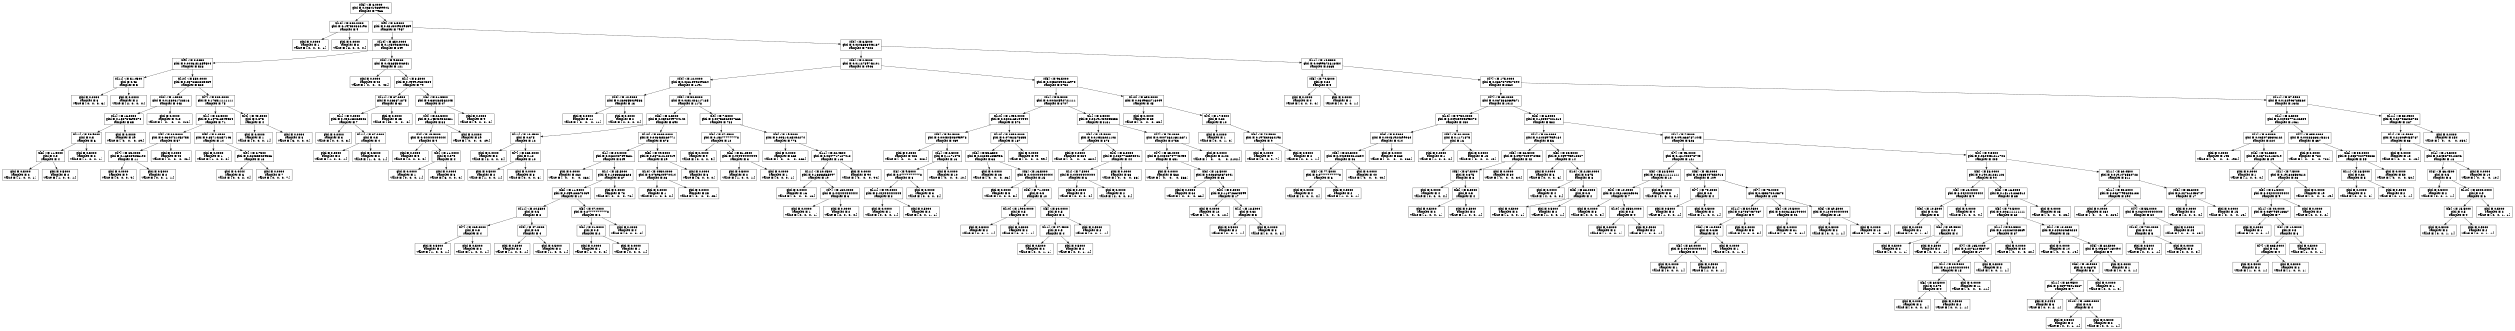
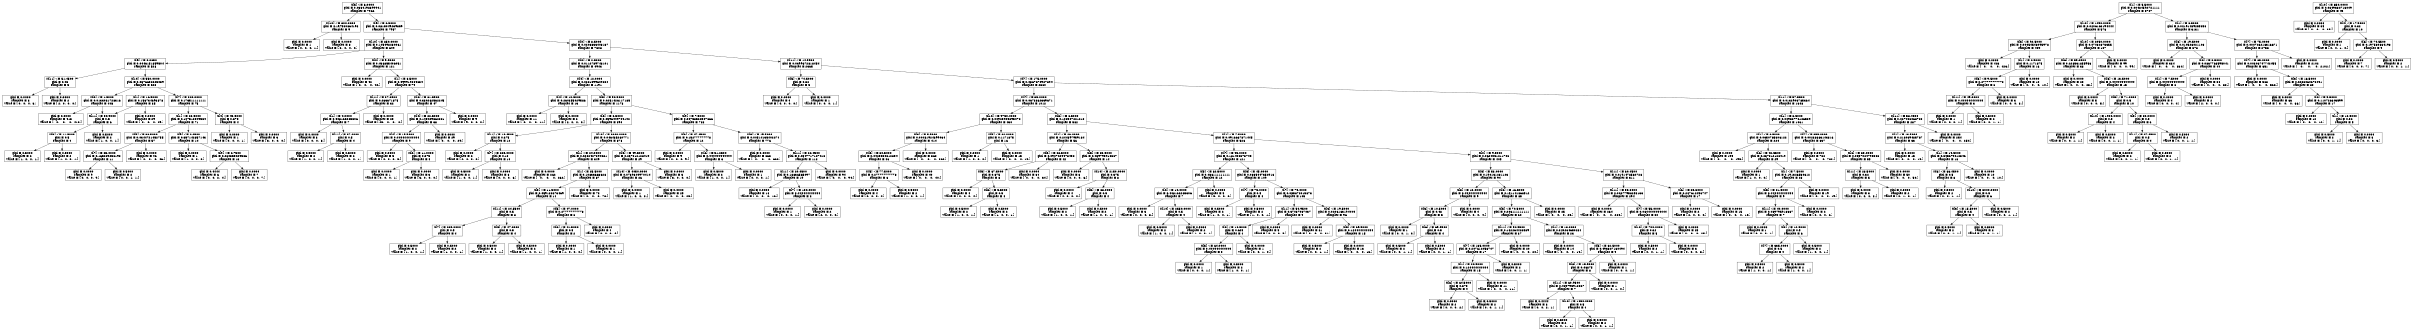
node "X[5] <= 93.5000 gini = 0.00584890616973 samples = 3752": removed
edge "X[0] <= 1.5000 gini = 0.0133031728316 samples = 448" -> "X[1] <= 16.5000 gini = 0.156734693878 samples = 35": now "X[0] <= 1.5000 gini = 0.0133031728316 samples = 448" -> "X[11] <= 50.9000 gini = 0.5 samples = 6"
edge "X[7] <= 75.0000 gini = 0.055873015873 samples = 105" -> "X[5] <= 69.5000 gini = 0.124444444444 samples = 15": now "X[3] <= 19.5000 gini = 0.0206163194444 samples = 96" -> "X[5] <= 69.5000 gini = 0.124444444444 samples = 15"
